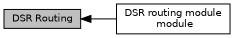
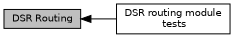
node "DSR routing module module": label "DSR routing module module" -> "DSR routing module tests"
